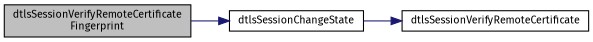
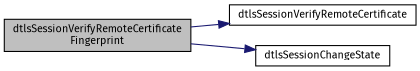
edge "dtlsSessionChangeState" -> "dtlsSessionVerifyRemoteCertificate": now "dtlsSessionVerifyRemoteCertificate Fingerprint" -> "dtlsSessionVerifyRemoteCertificate"
